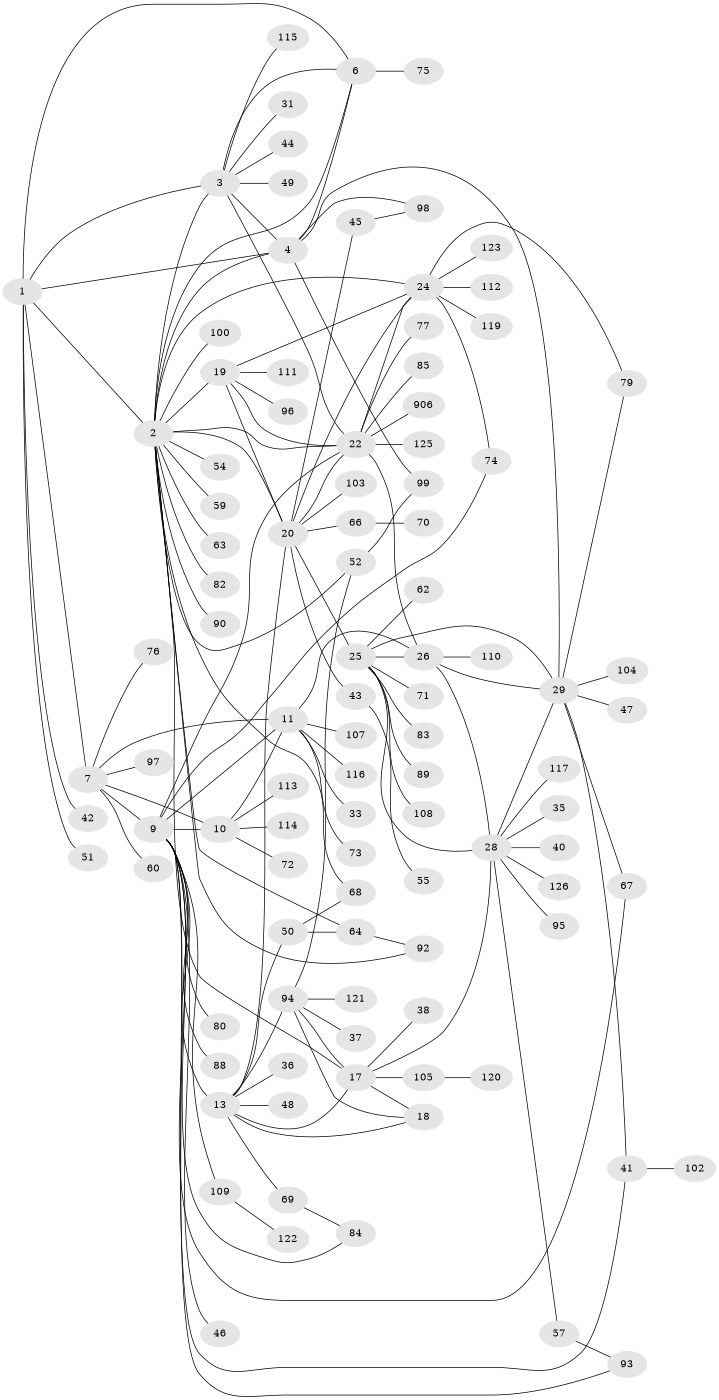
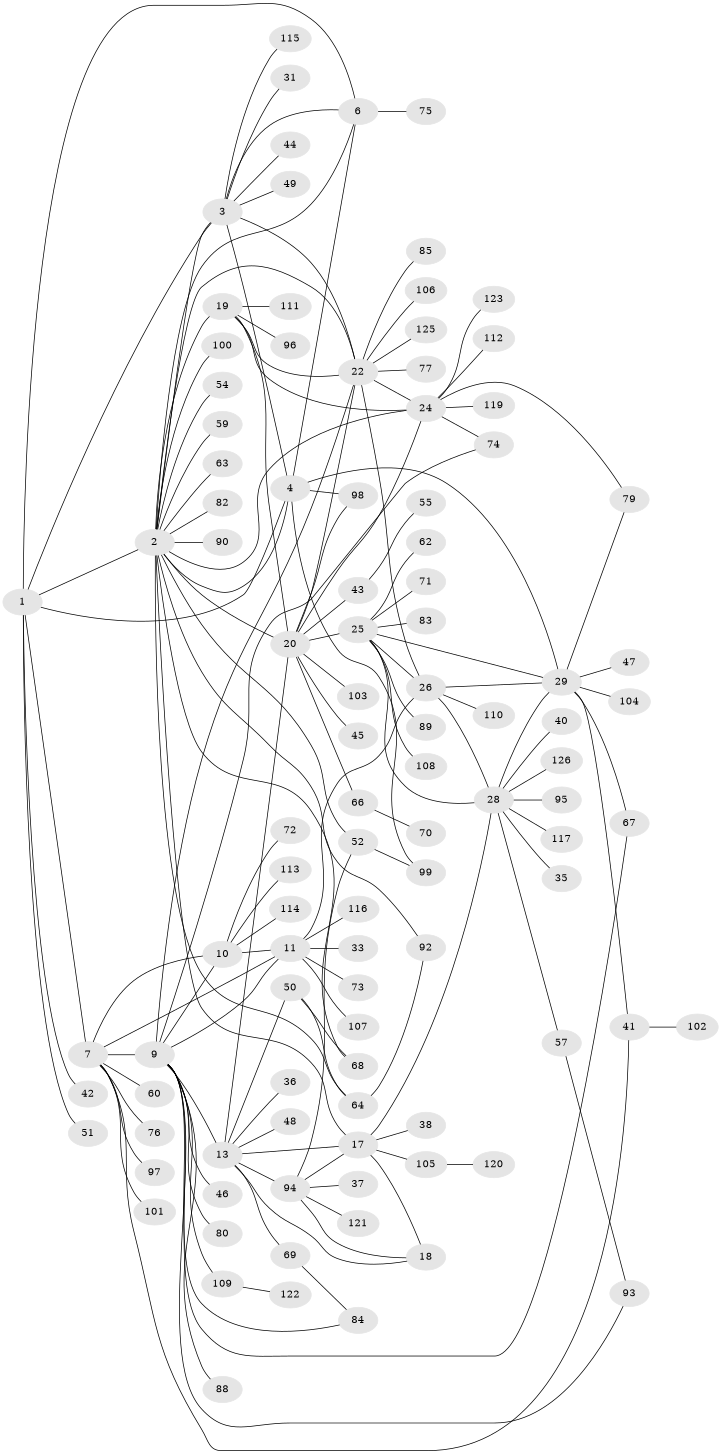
edge "98" -- "45": now "98" -- "20"
node "906": label "906" -> "106"
node "101": added
edge "9" -- "41": now "7" -- "41"
